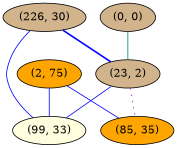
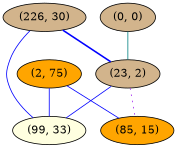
node "(85, 35)": label "(85, 35)" -> "(85, 15)"
